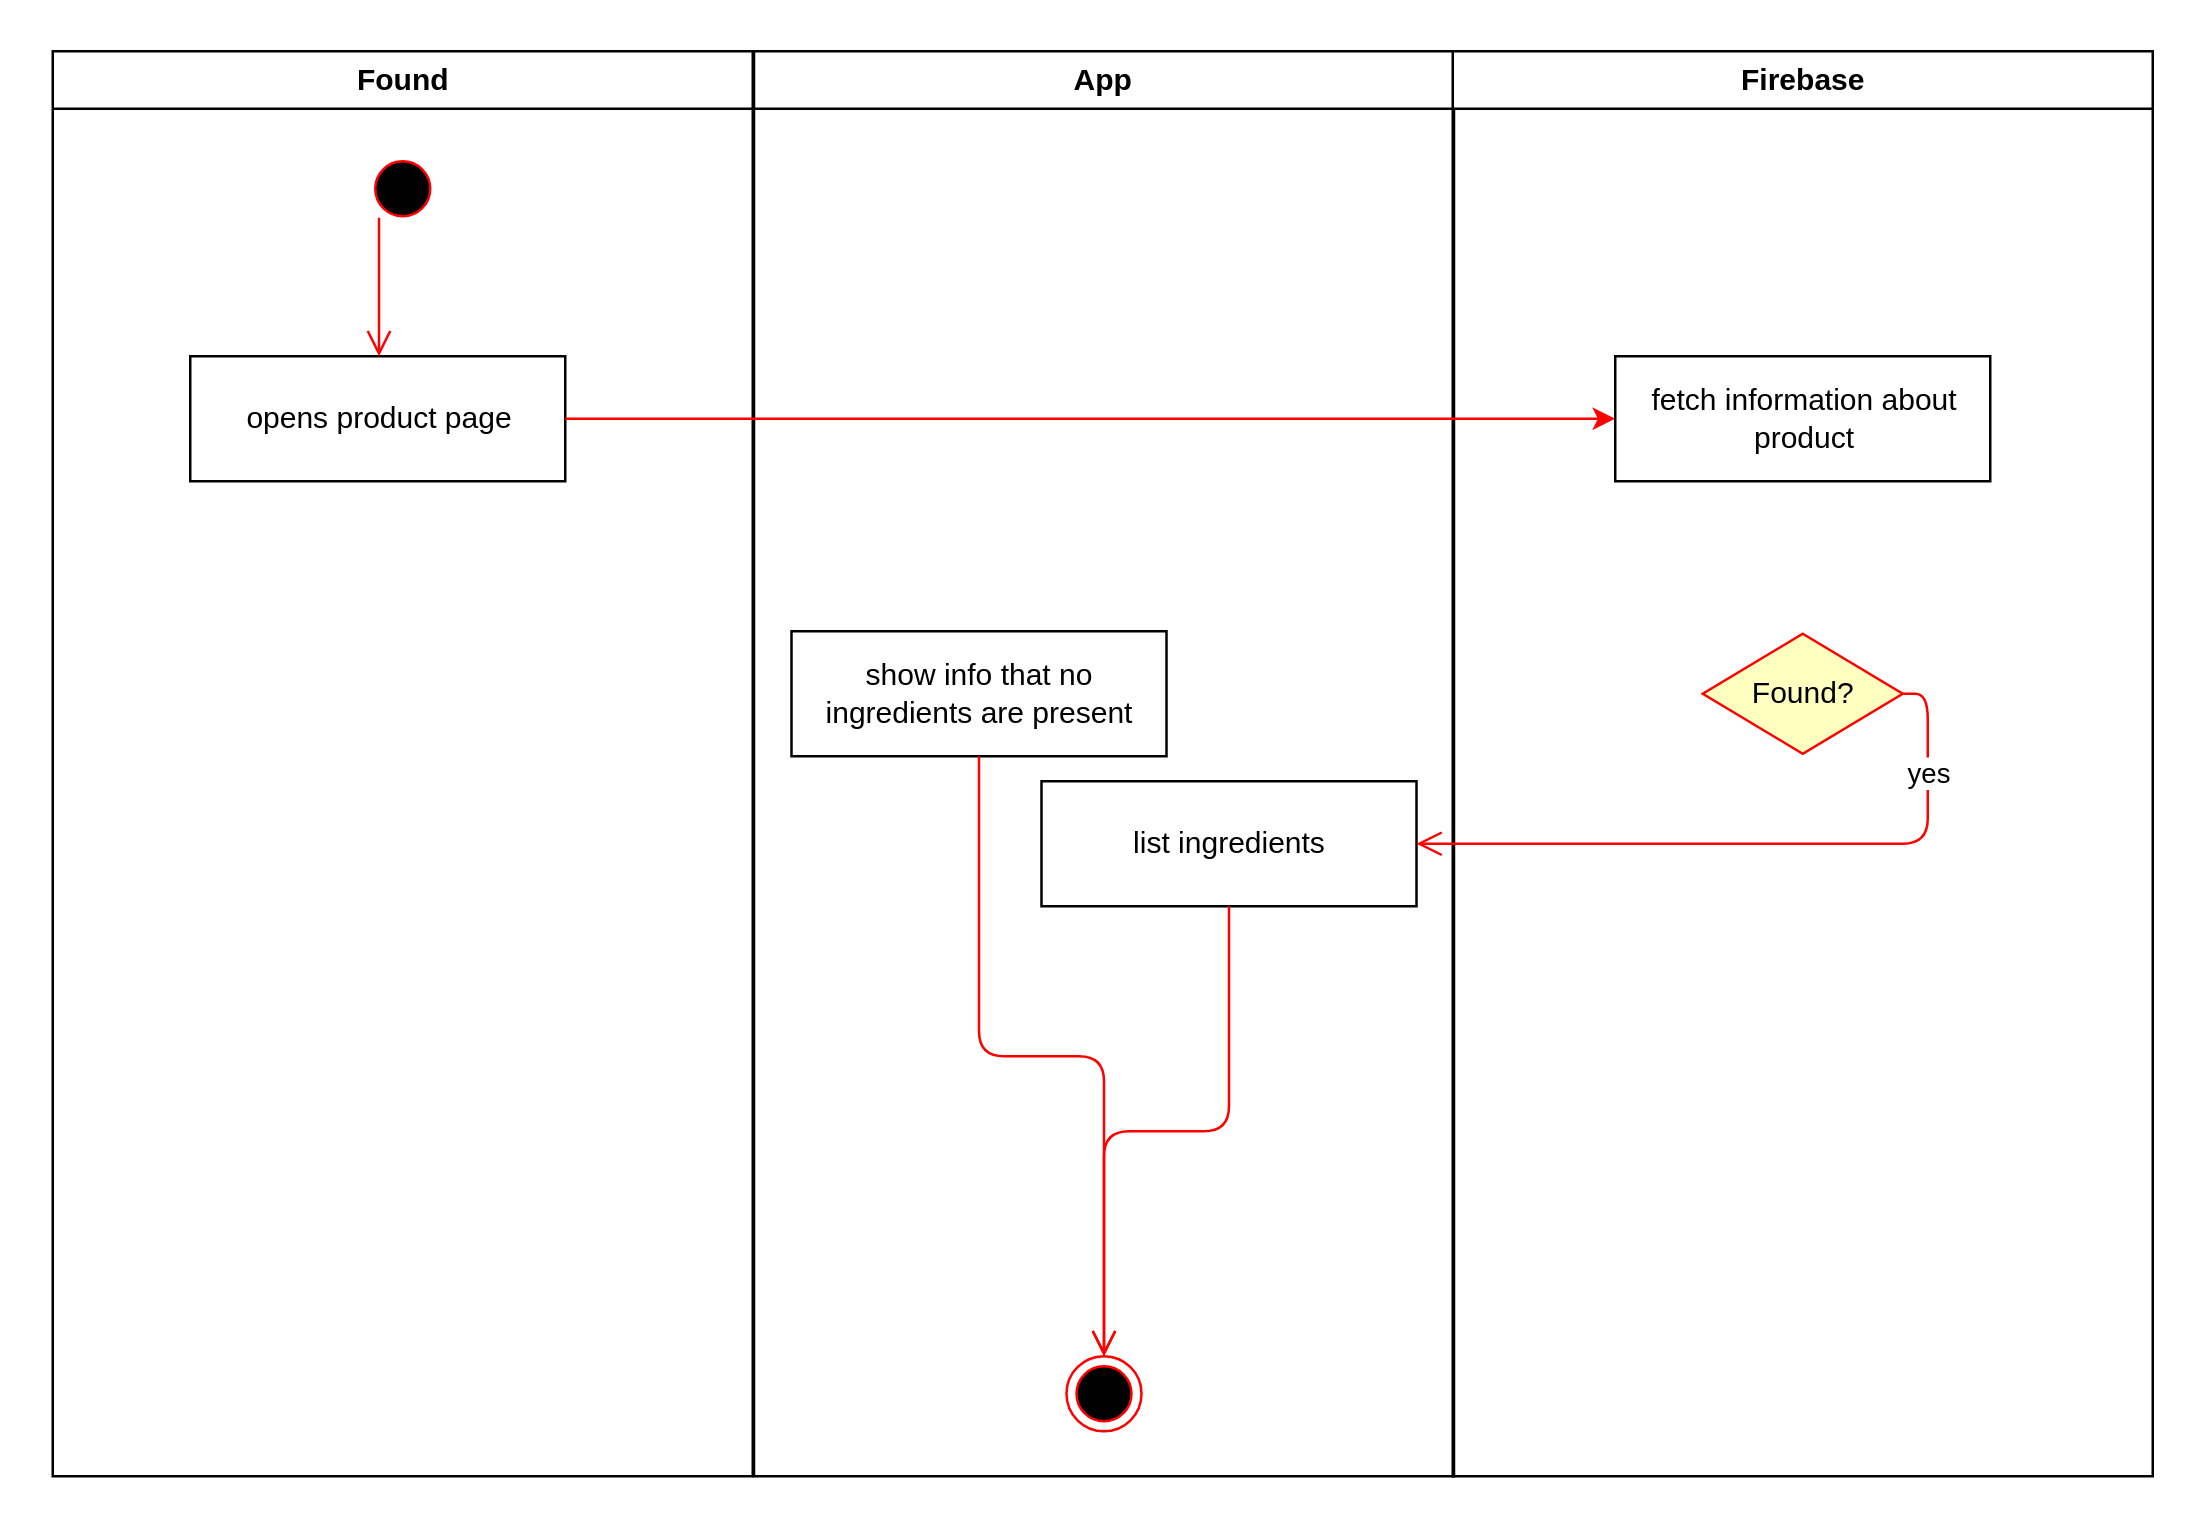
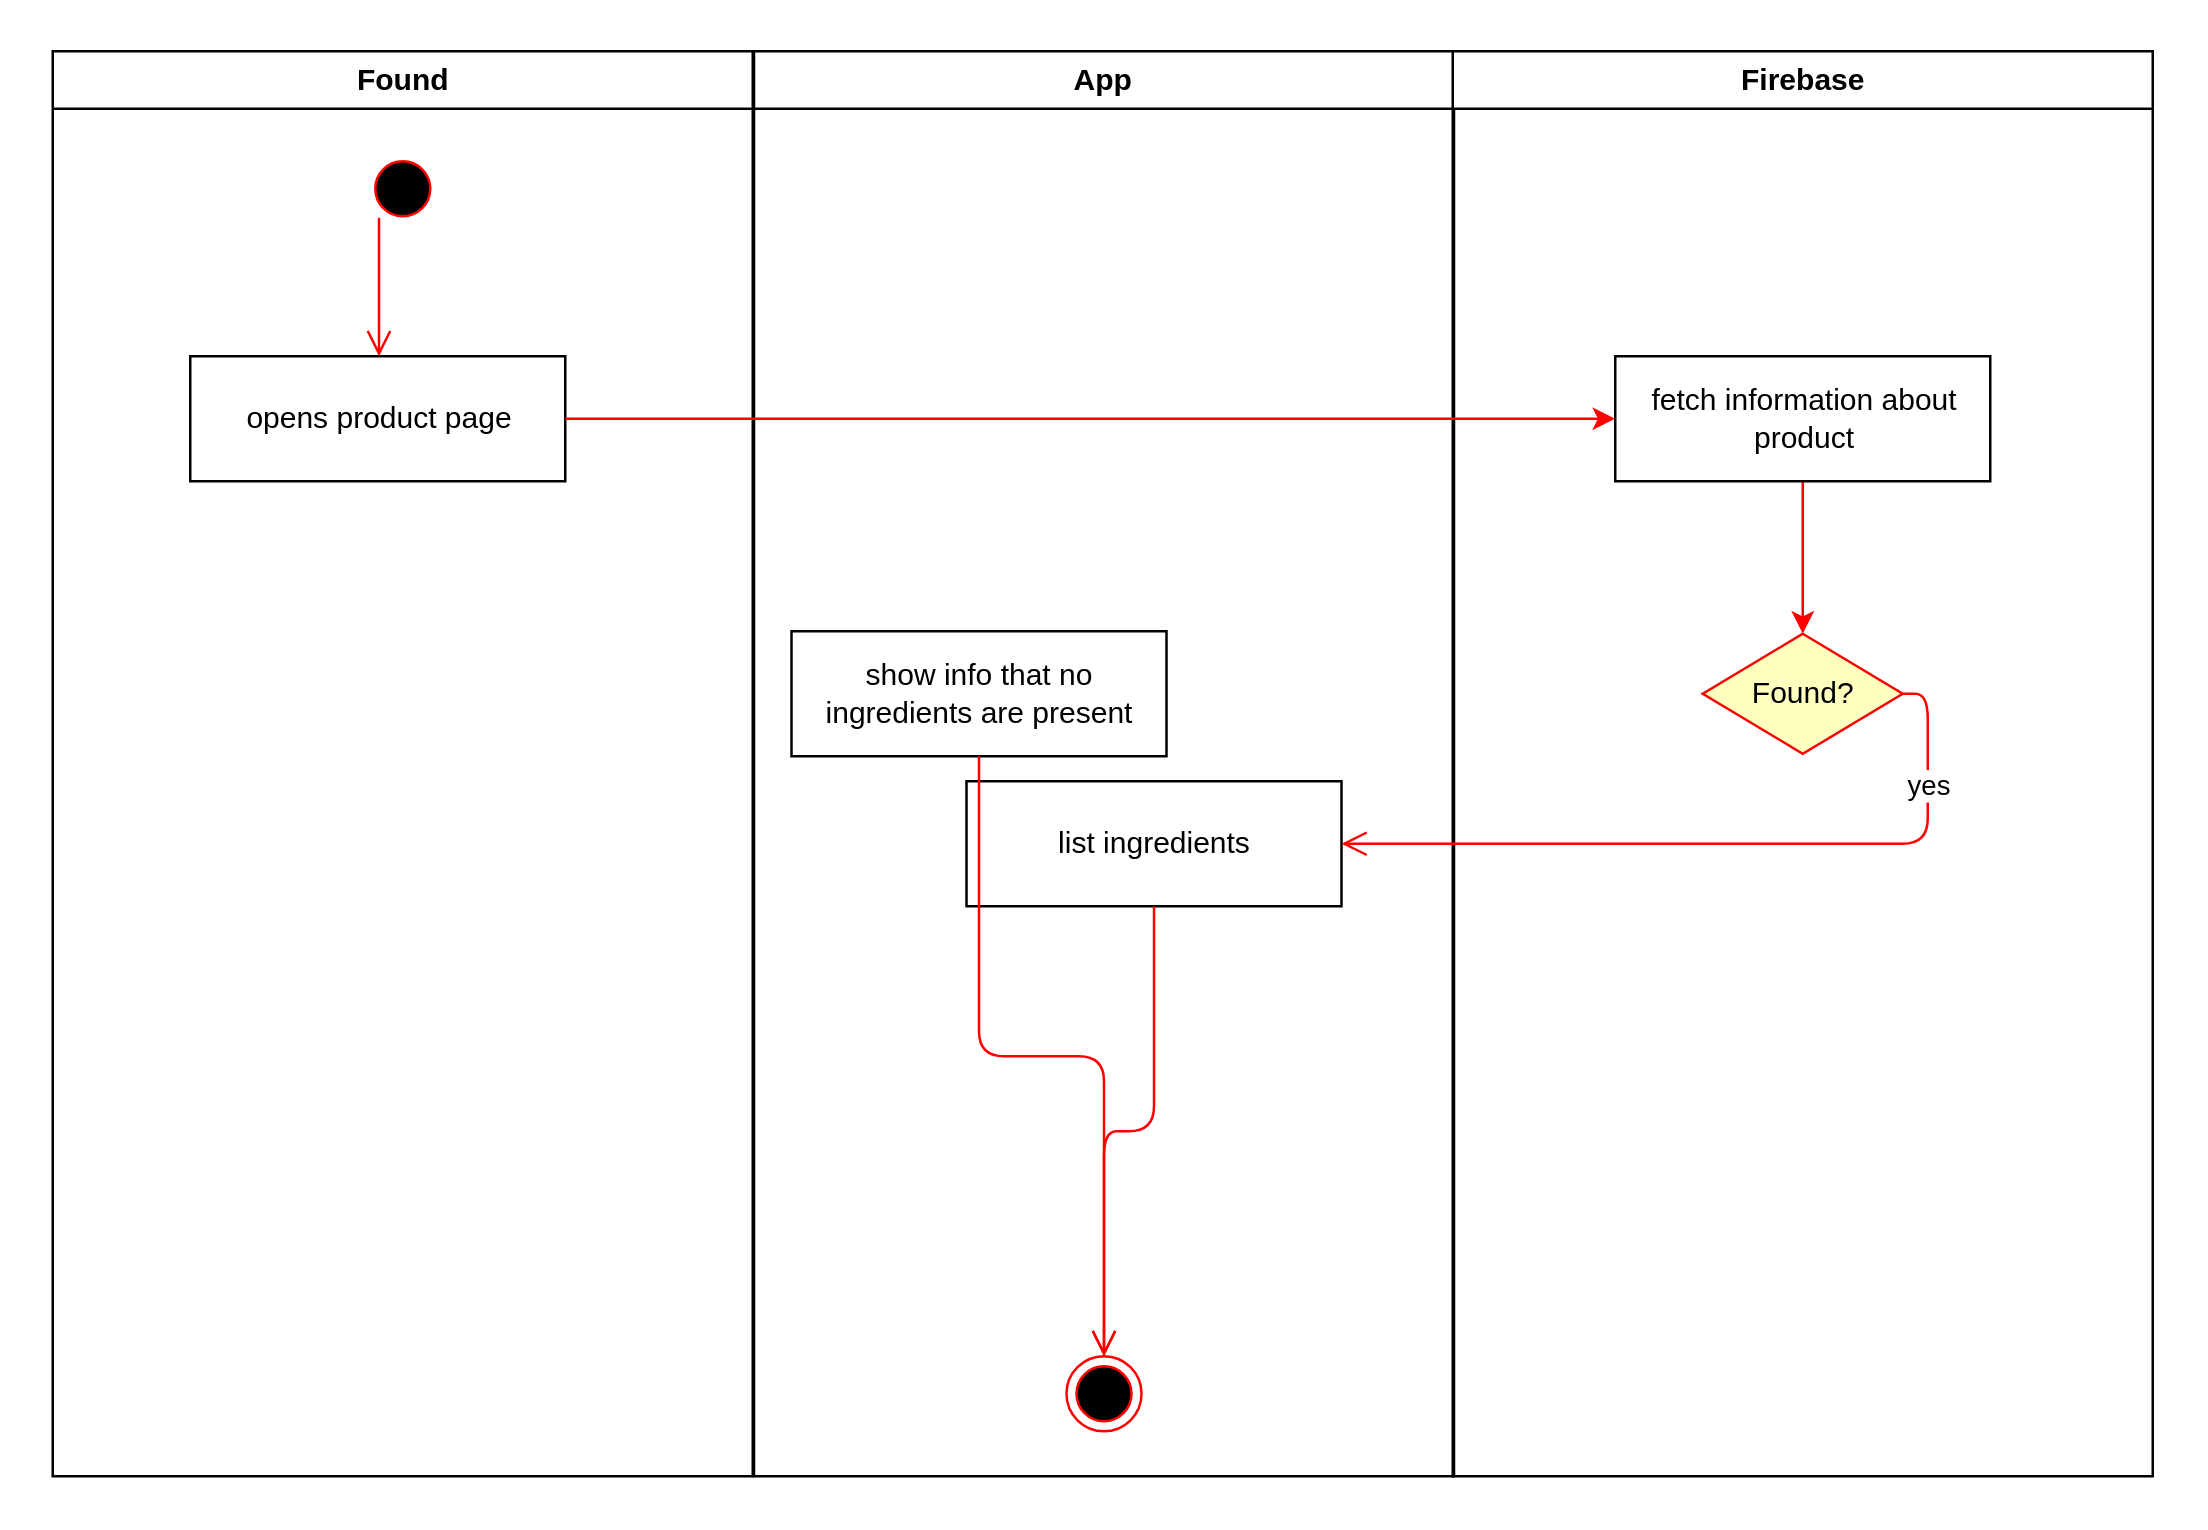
edge "fetch information about product" -> "Found?": added
node "list ingredients": moved (1229, 844) -> (1154, 844)
